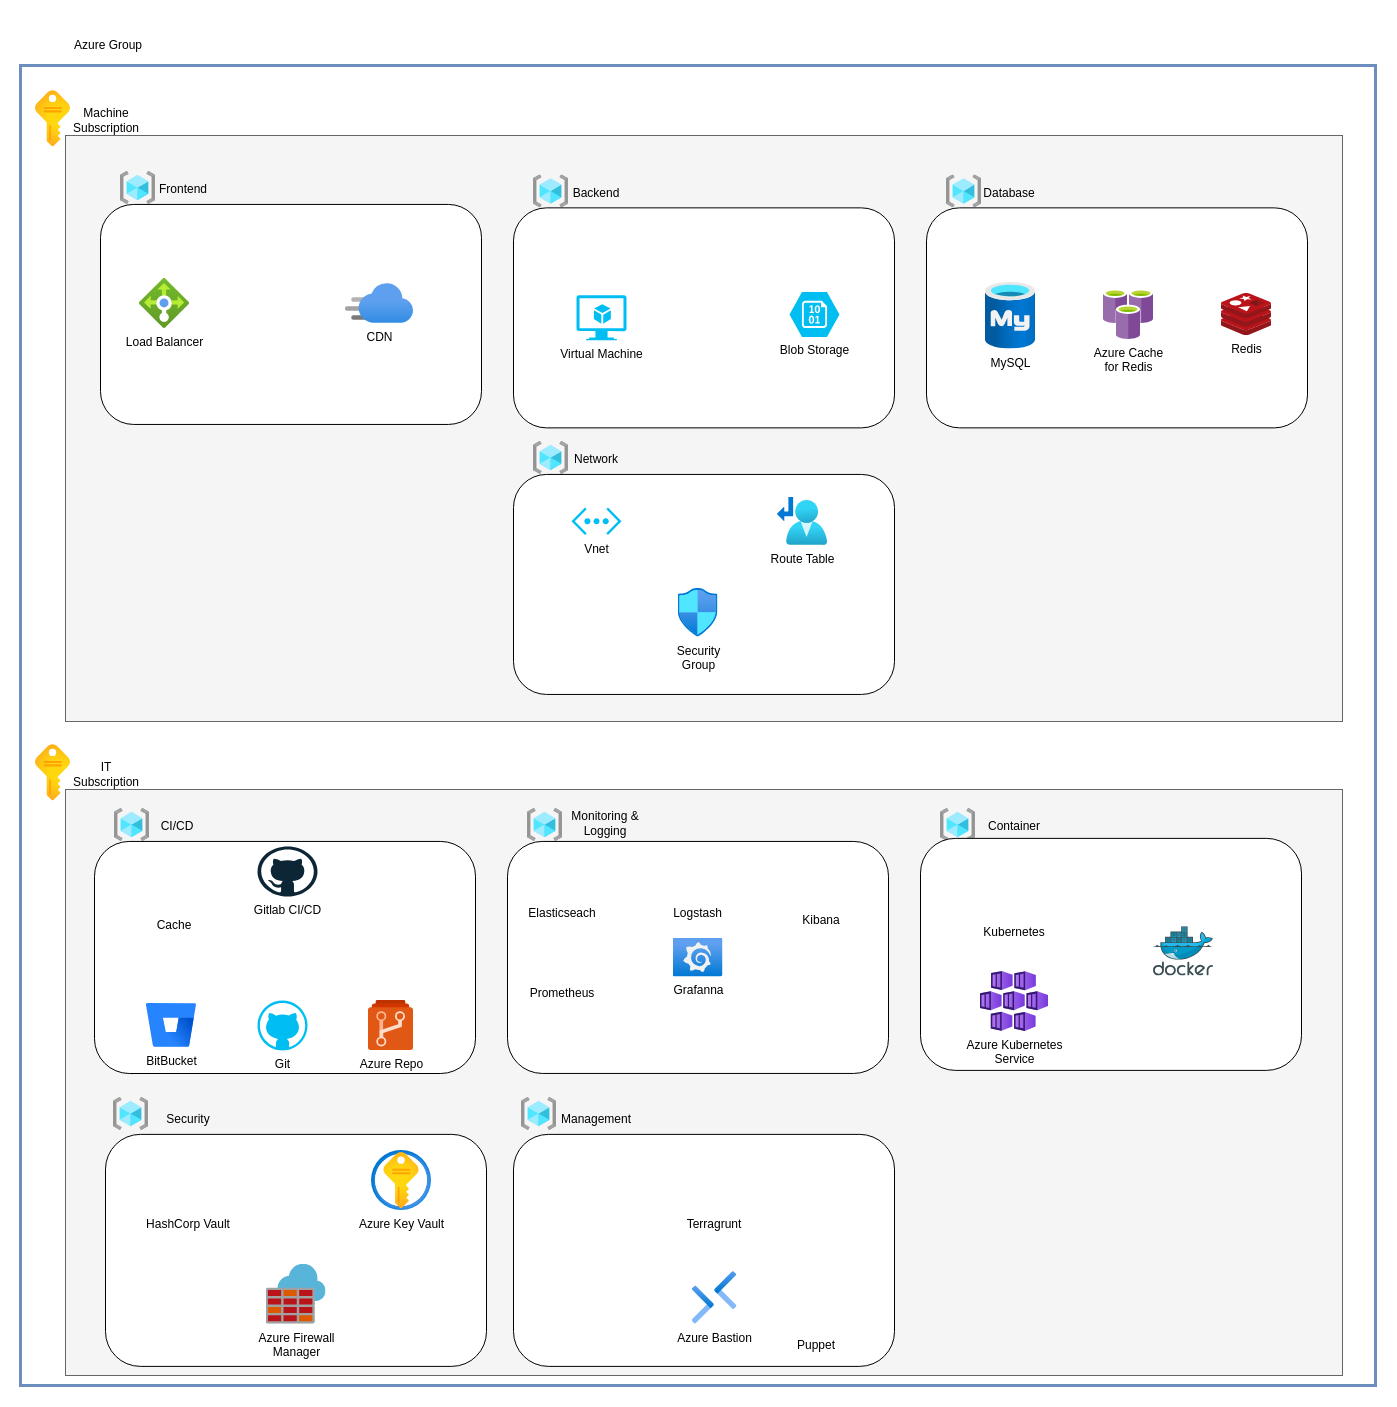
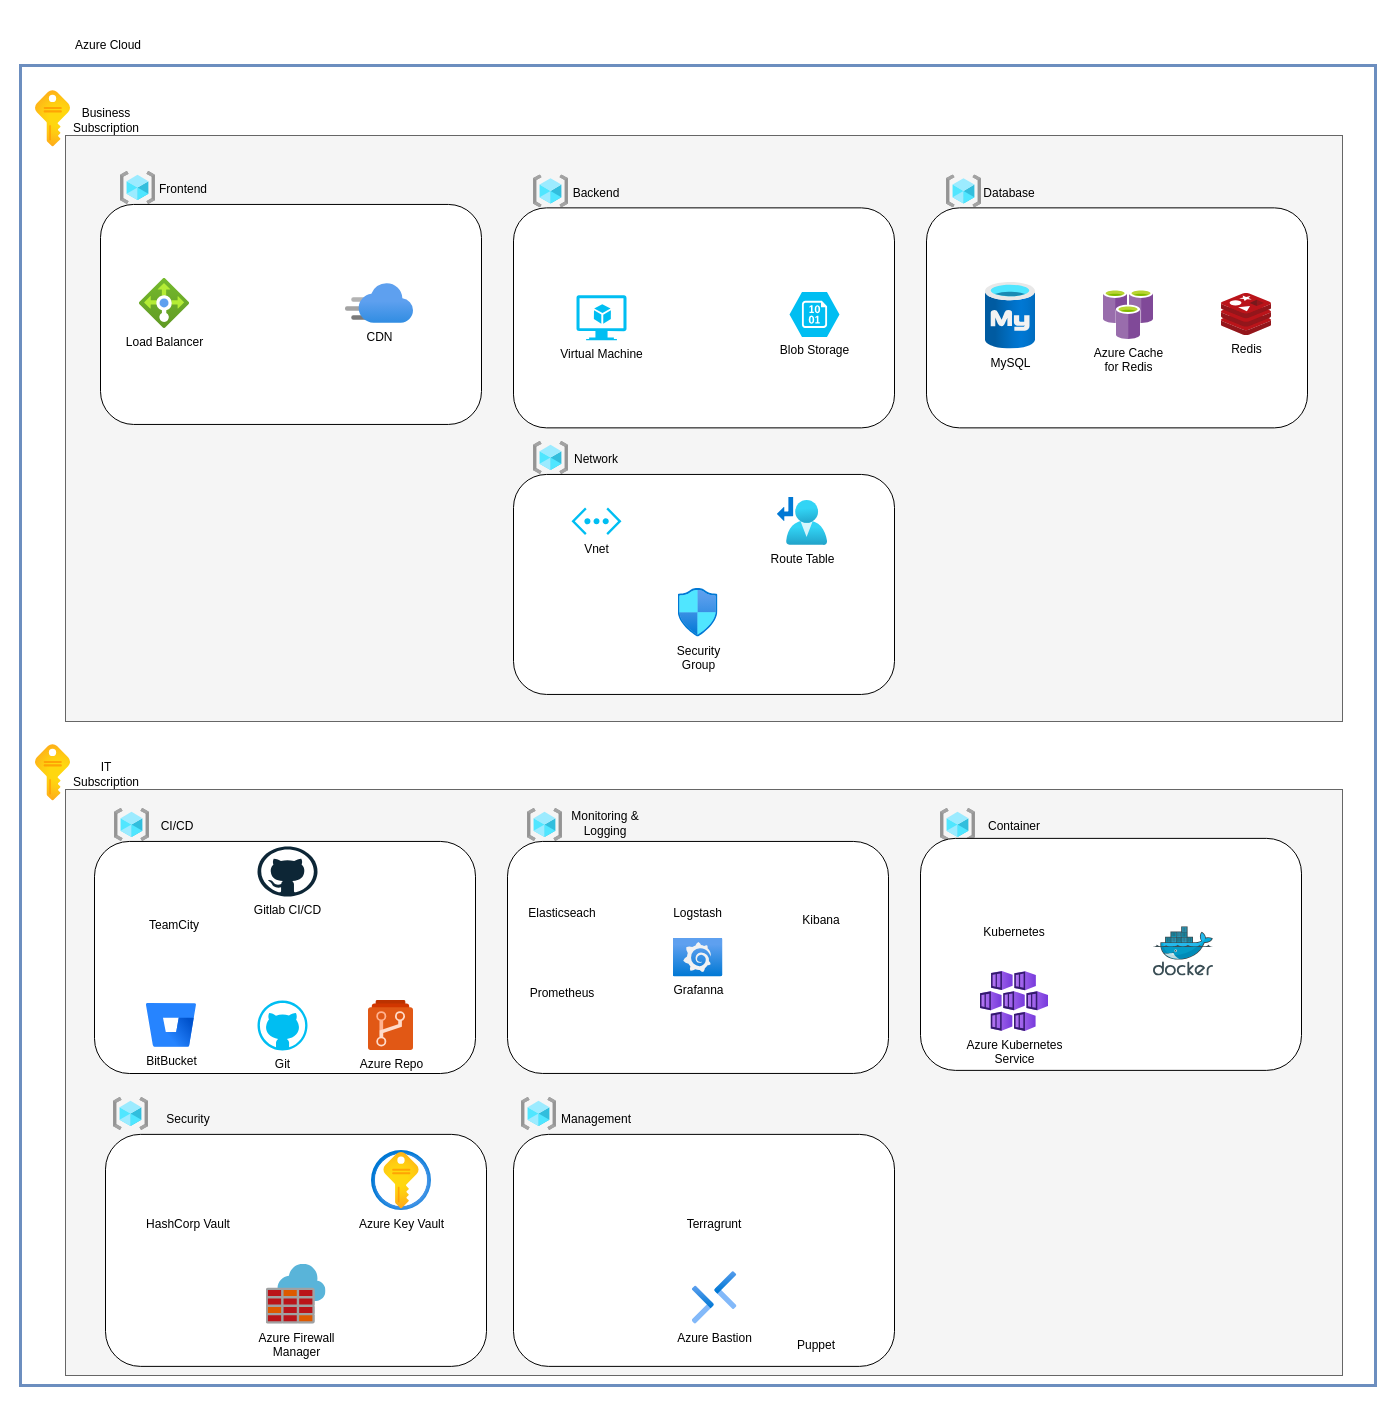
node "Azure Group": label "Azure Group" -> "Azure Cloud"
node "Machine Subscription": label "Machine Subscription" -> "Business Subscription"
node "Cache": label "Cache" -> "TeamCity"
